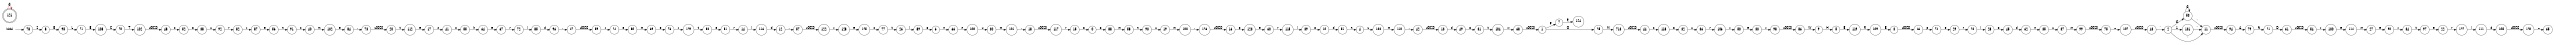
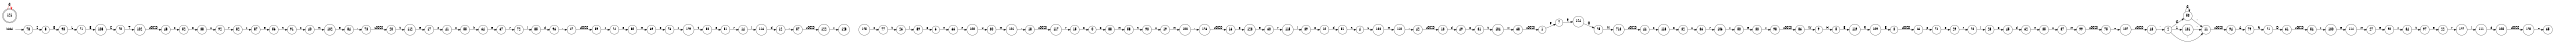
edge "128" -> "125": removed, label "e"
edge "1" -> "25": now "124" -> "25"
